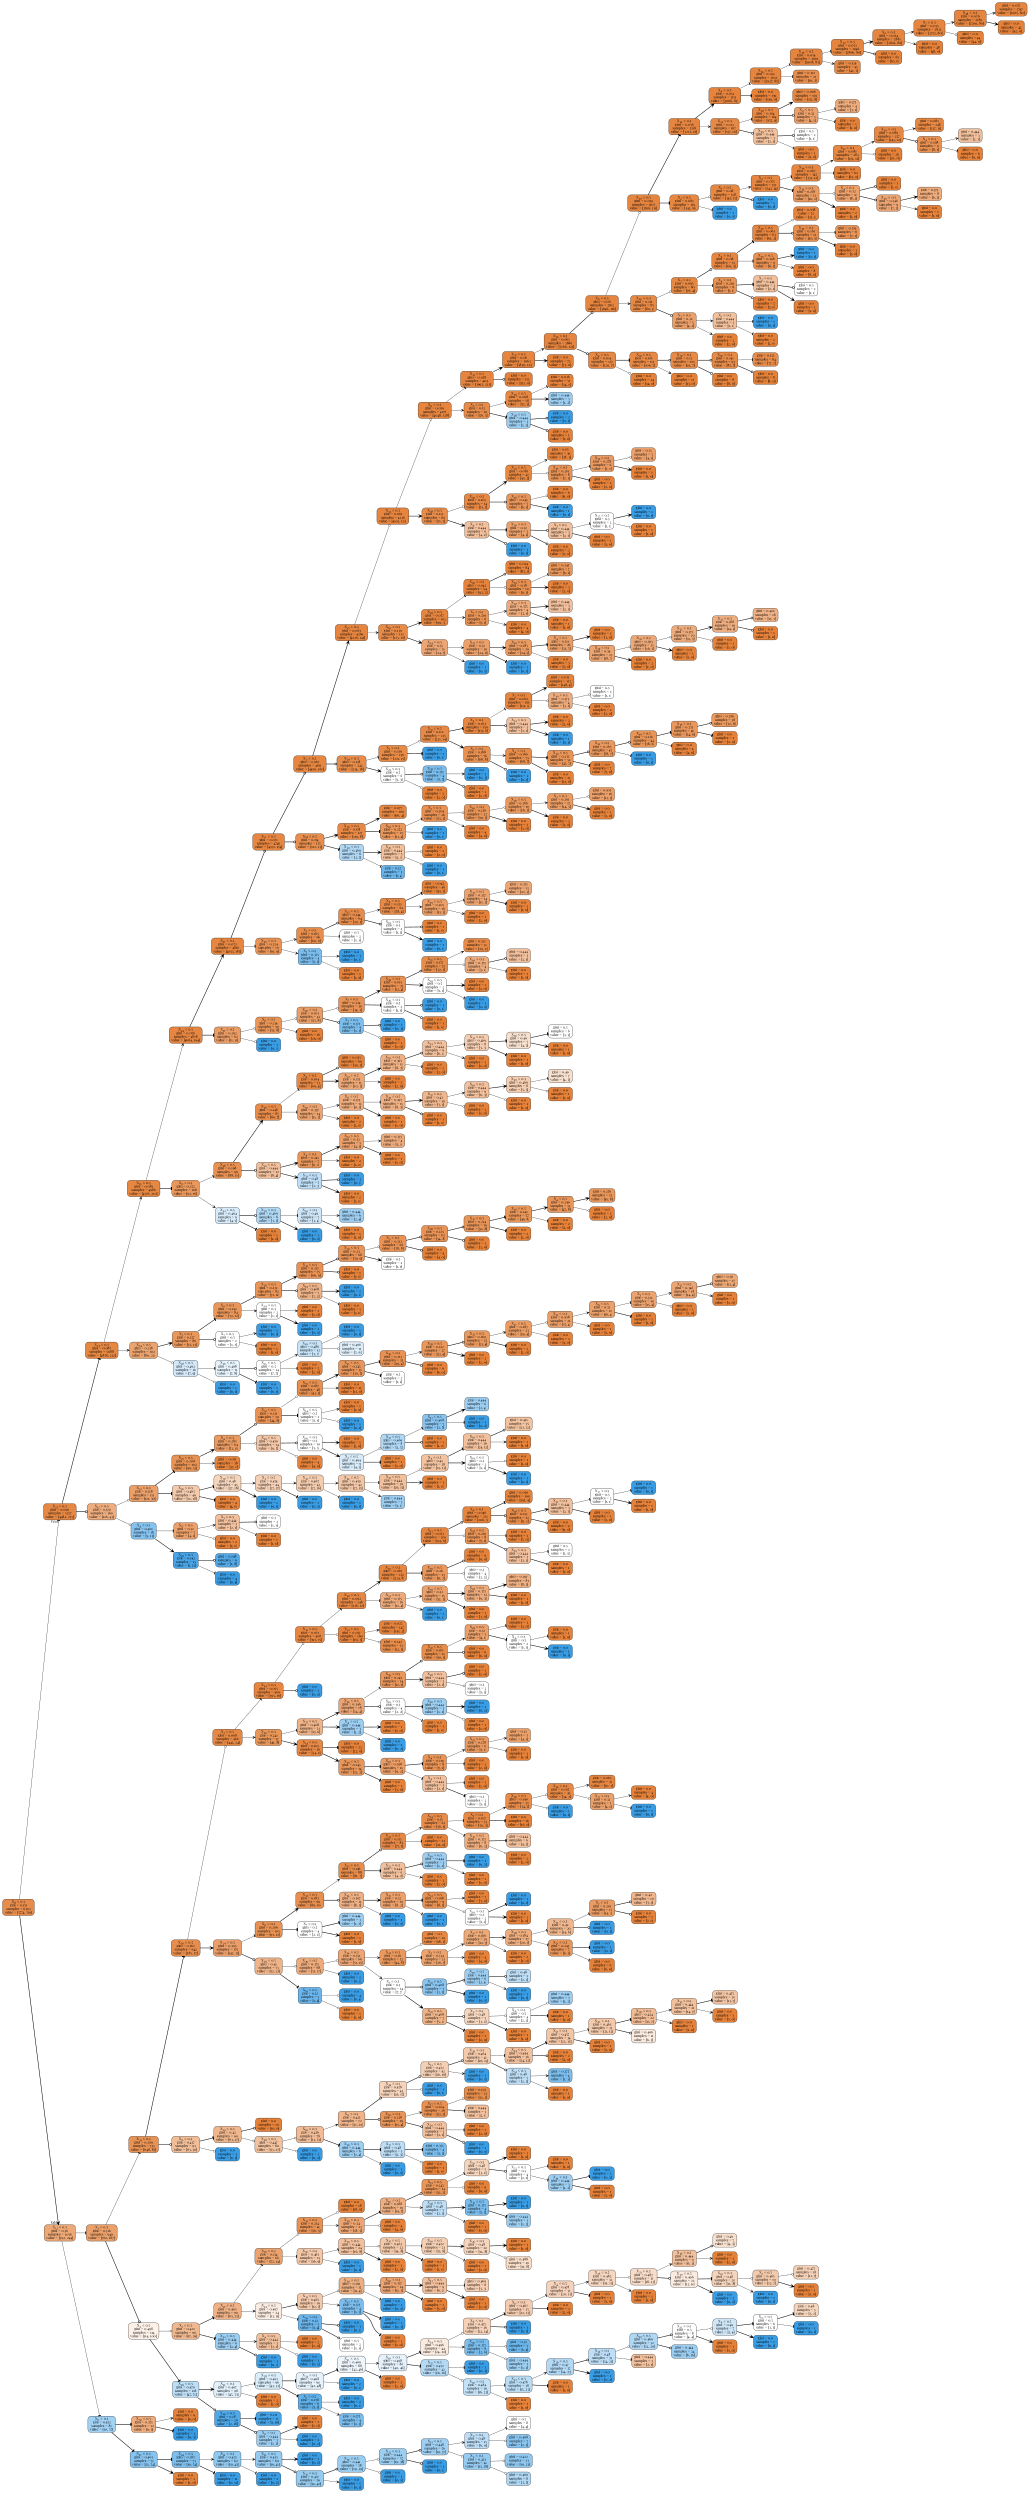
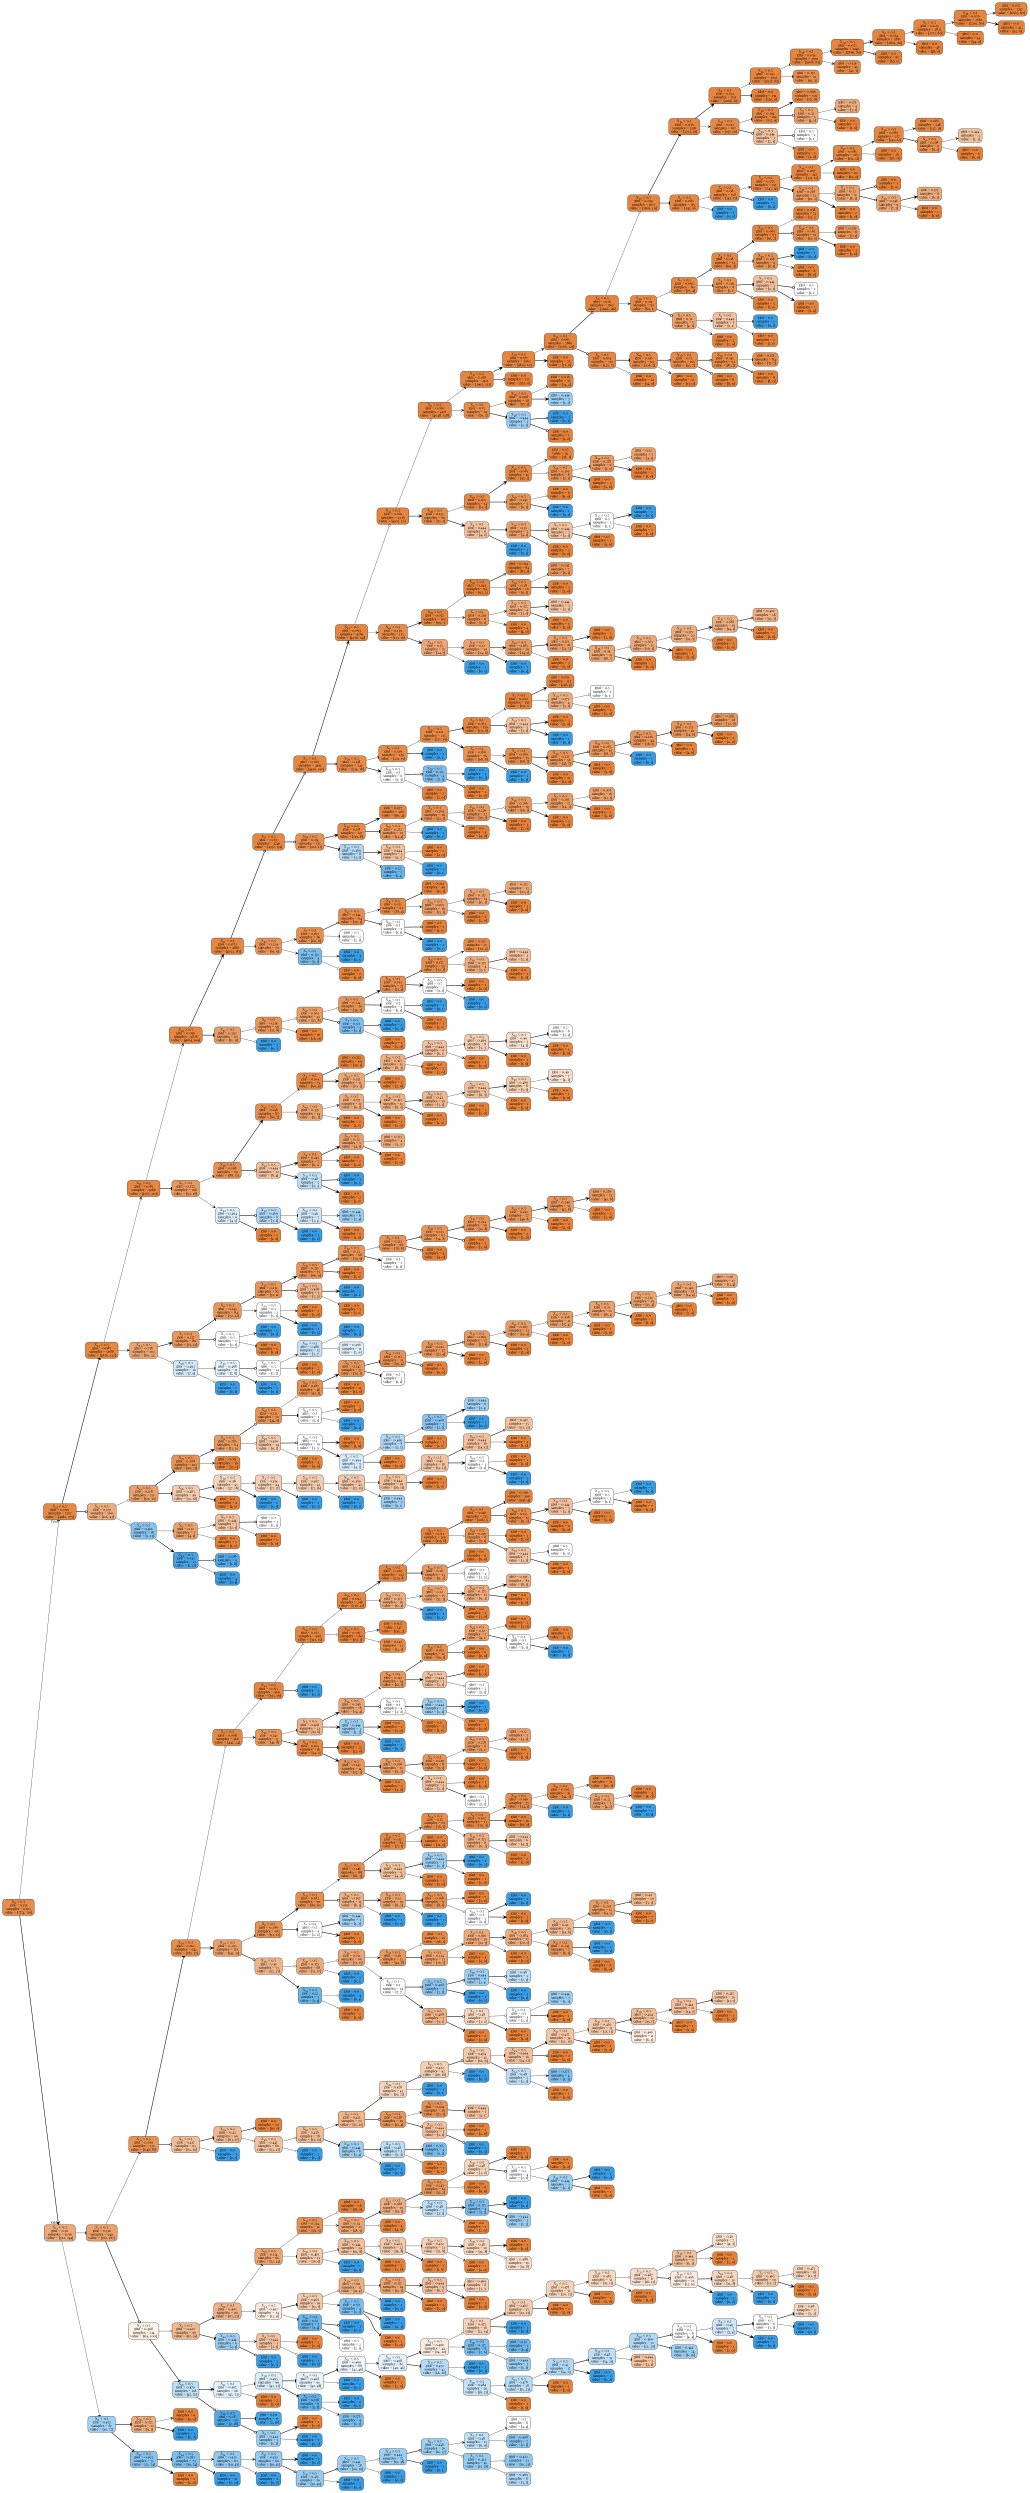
node "gini = 0.038": text "value = 52" -> "samples = 52"
node "gini = 0.05": text "samples = 39" -> "value = 39"
node "gini = 0.027": text "samples = 147" -> "value = 147"
node "gini = 0.159": removed
